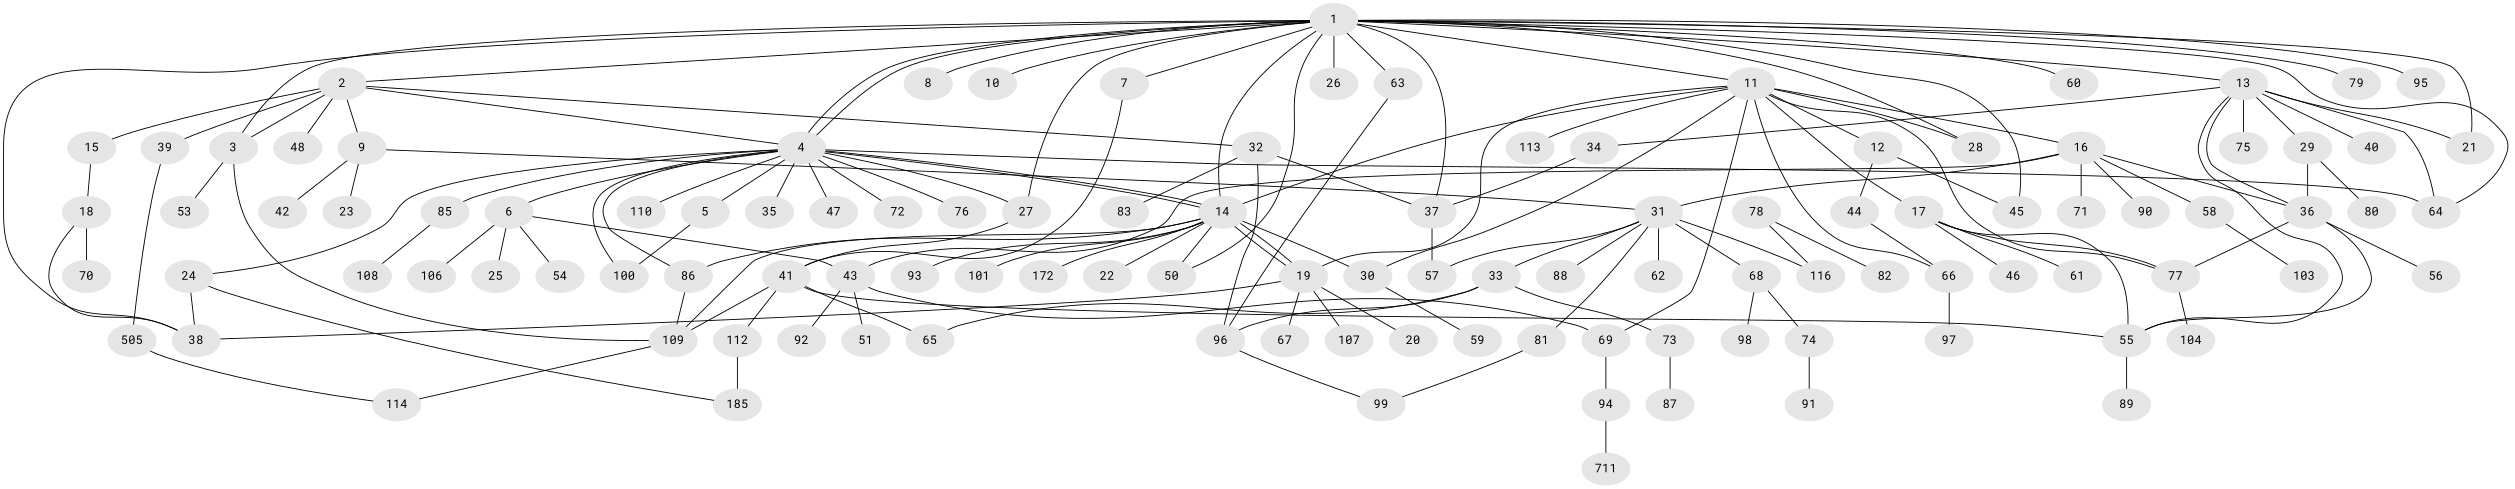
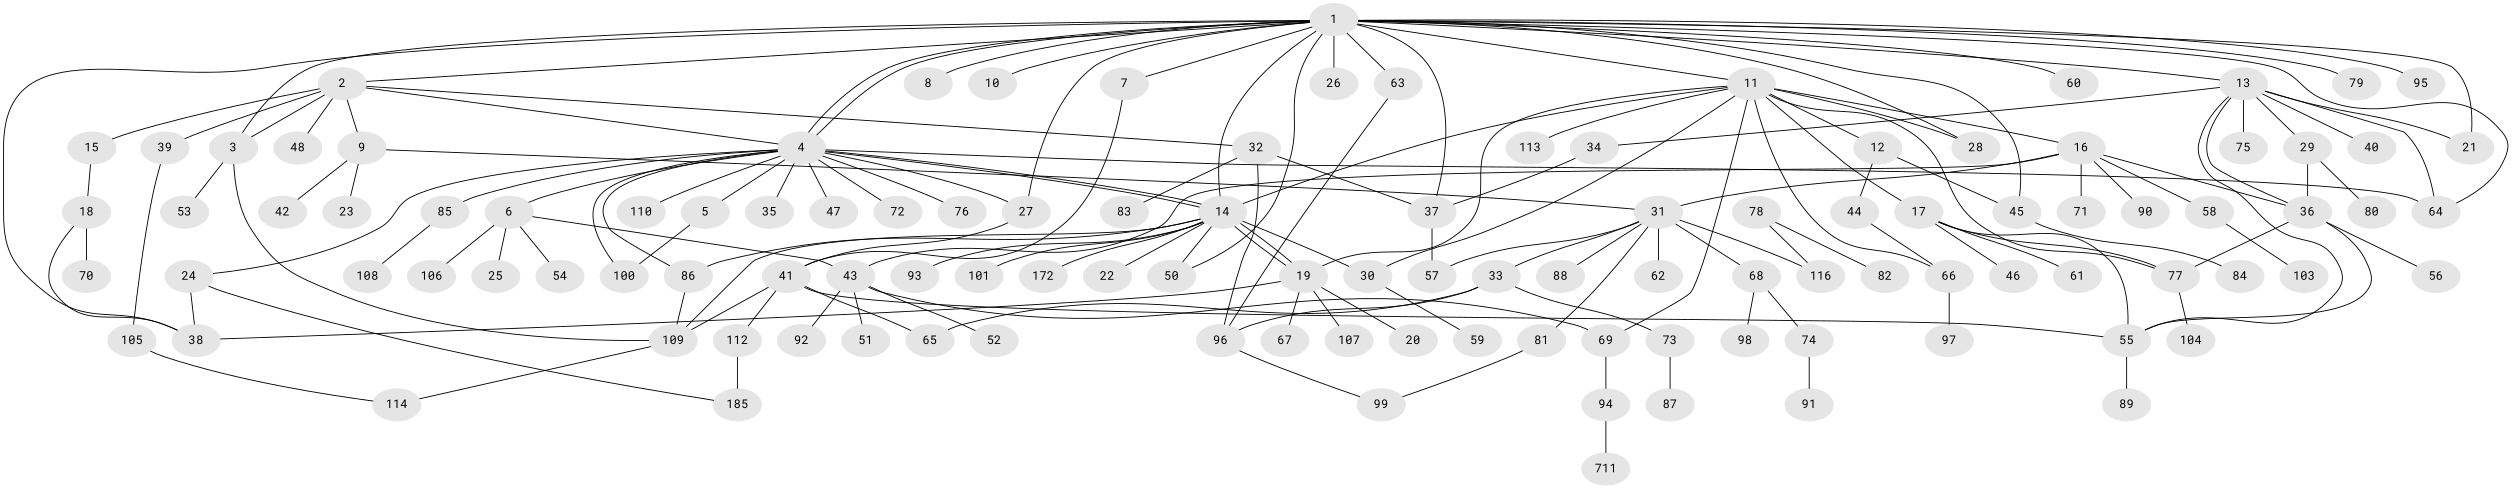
node "84": added
node "505": label "505" -> "105"
node "52": added
